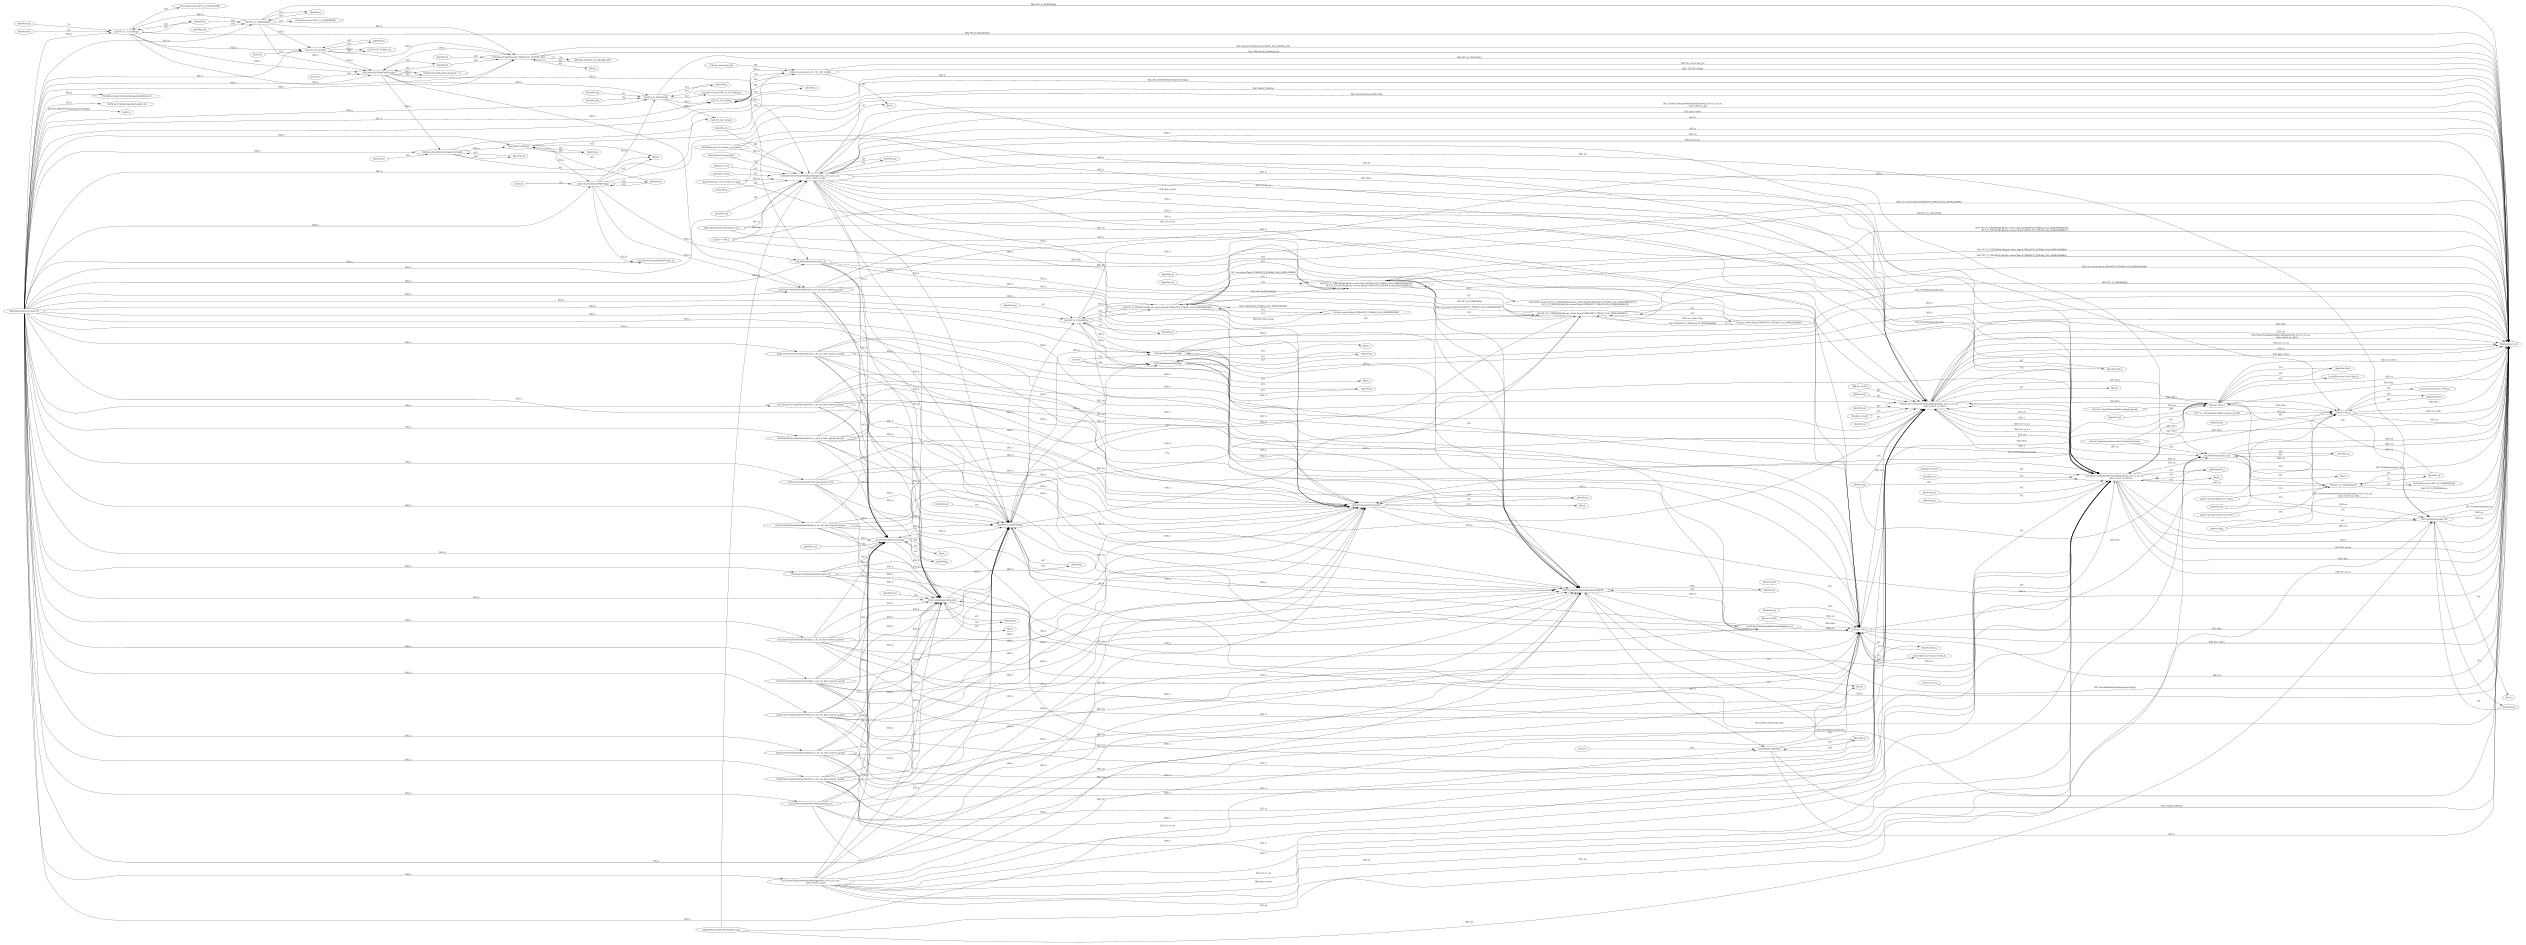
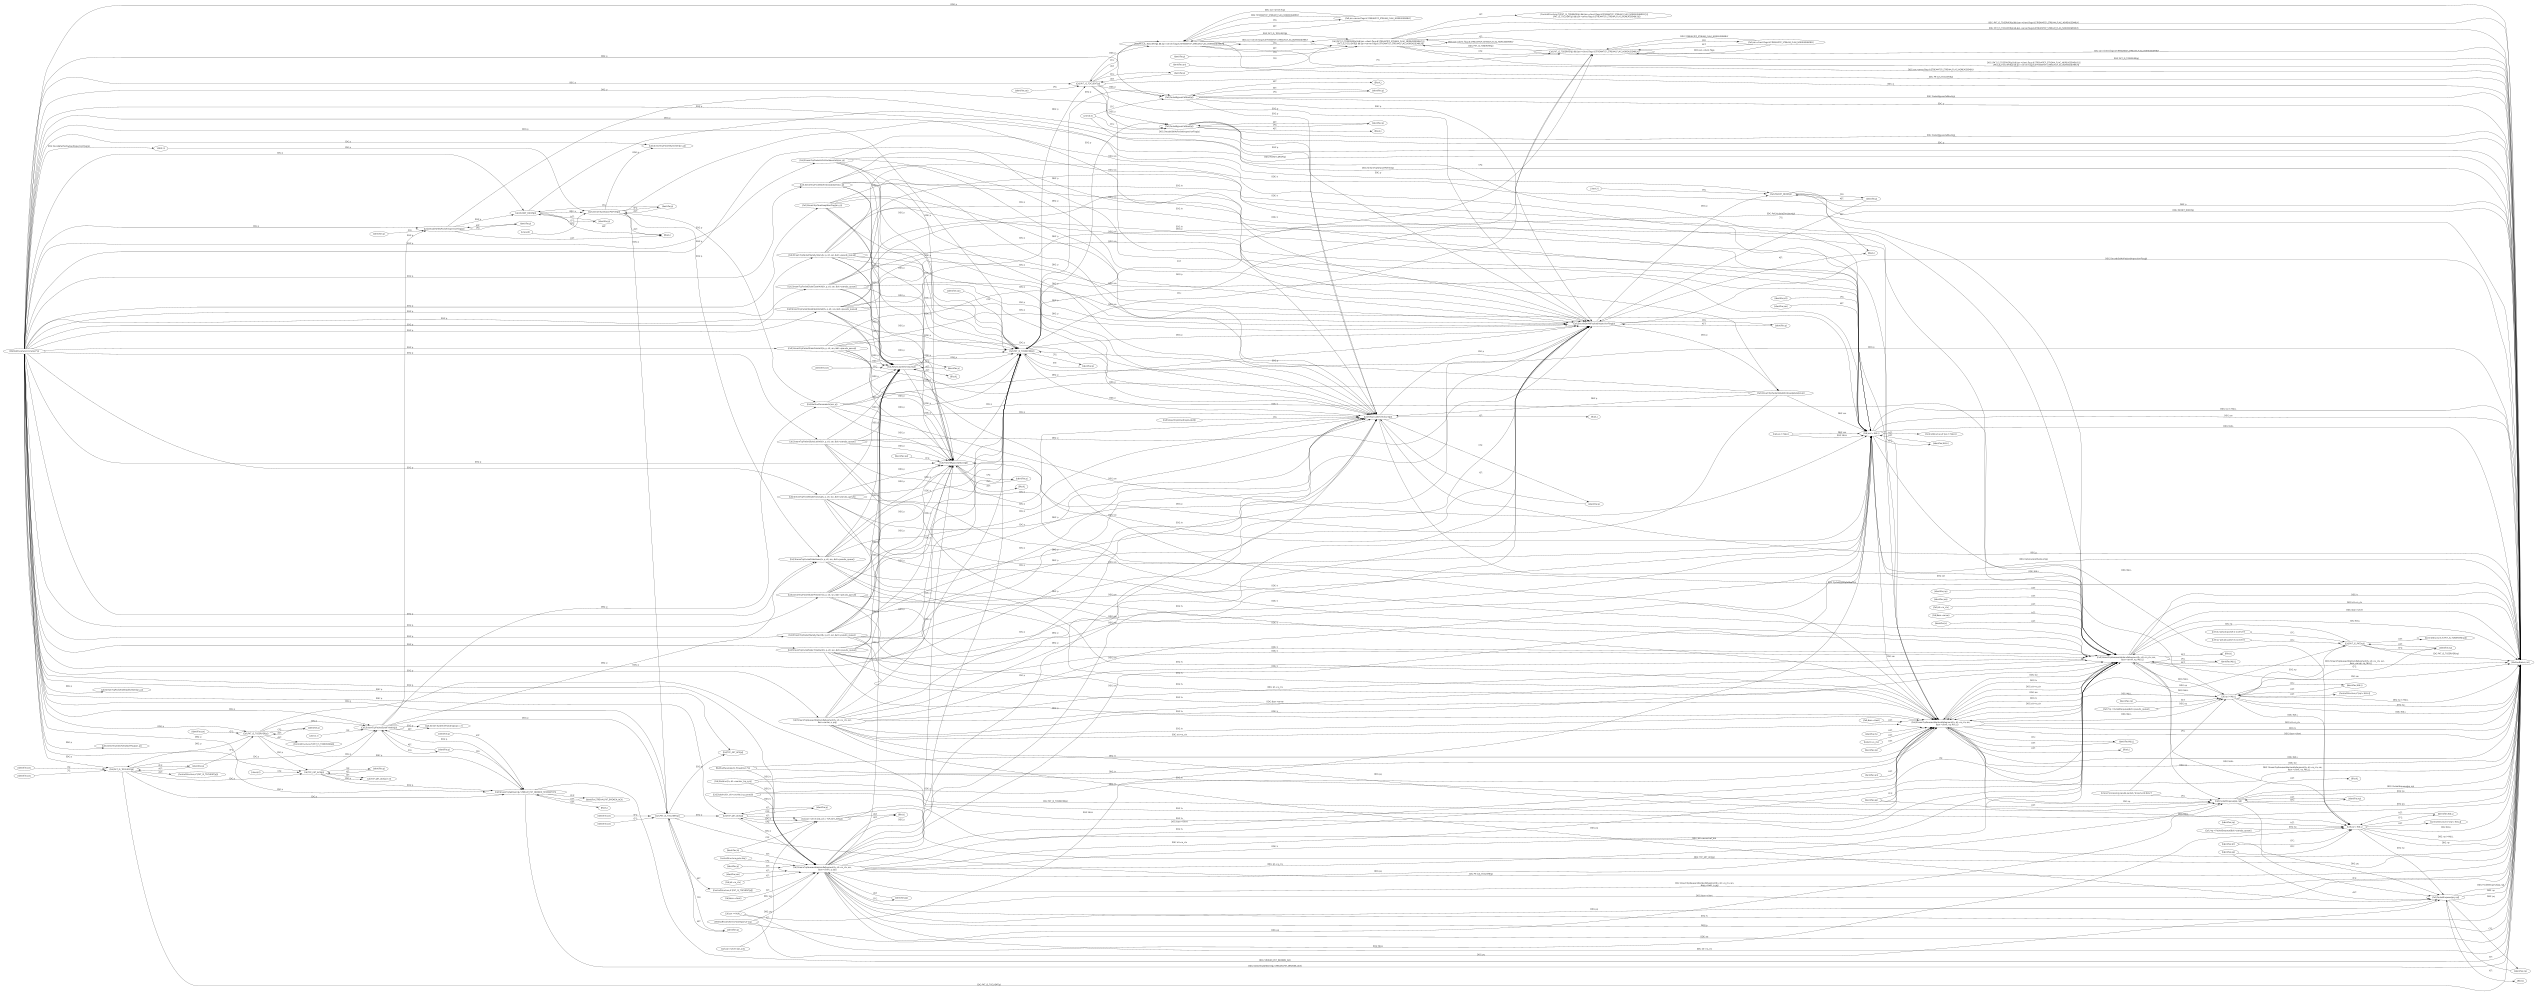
node "(Call,StreamTcpSetEvent(p, STREAM_PKT_BROKEN_ACK))": label "(Call,StreamTcpSetEvent(p, STREAM_PKT_BROKEN_ACK))" -> "(Call,StreamTcpSetEvent(p, STREAM_PKT_BROKEN_STREAMTCP))"
node "(Call,StreamTcpCheckFlowDrops(p))": label "(Call,StreamTcpCheckFlowDrops(p))" -> "(Call,StreamTcpPacketStateFinWait(p))"
node "(ThreadVars,StreamTcpPacketIsKeepAliveACK(ssn, p))": label "(ThreadVars,StreamTcpPacketIsKeepAliveACK(ssn, p))" -> "(Call,StreamTcpPacketIsKeepAliveACK(ssn, p))"
edge "(MethodParameterIn,Packet *p)" -> "(Call,StreamTcpSessionPktFree(p))": now "1000125" -> "(Call,StreamTcpSessionPktFree(p))"
edge "(MethodParameterIn,Packet *p)" -> "(Call,MethodParameterIn(ssn, p))": removed, label "DDG: p"
node "(Call,StreamTcpInlineDropInvalid())": added
node "(Call,PKT_IS_TOSERVER(np))": label "(Call,PKT_IS_TOSERVER(np))" -> "(Call,PKT_IS_PKT(np))"
